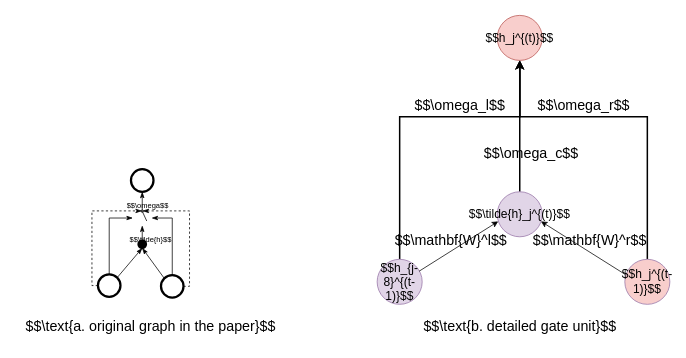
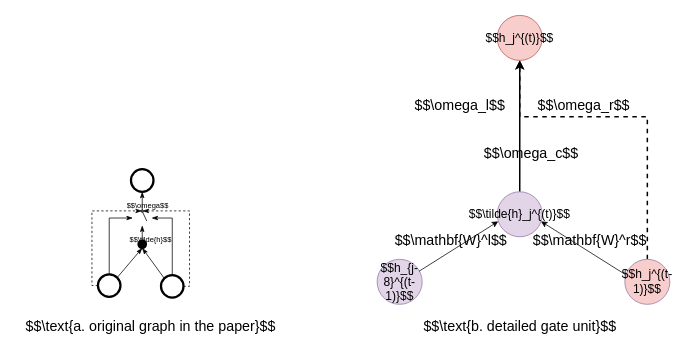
edge "$$h_j^{(t-1)}$$" -> "$$h_j^{(t)}$$": style solid -> dashed
edge "$$h_{j-8}^{(t-1)}$$" -> "$$h_j^{(t)}$$": removed
